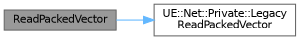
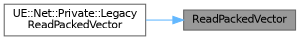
edge "ReadPackedVector" -> "UE::Net::Private::Legacy ReadPackedVector": reversed
